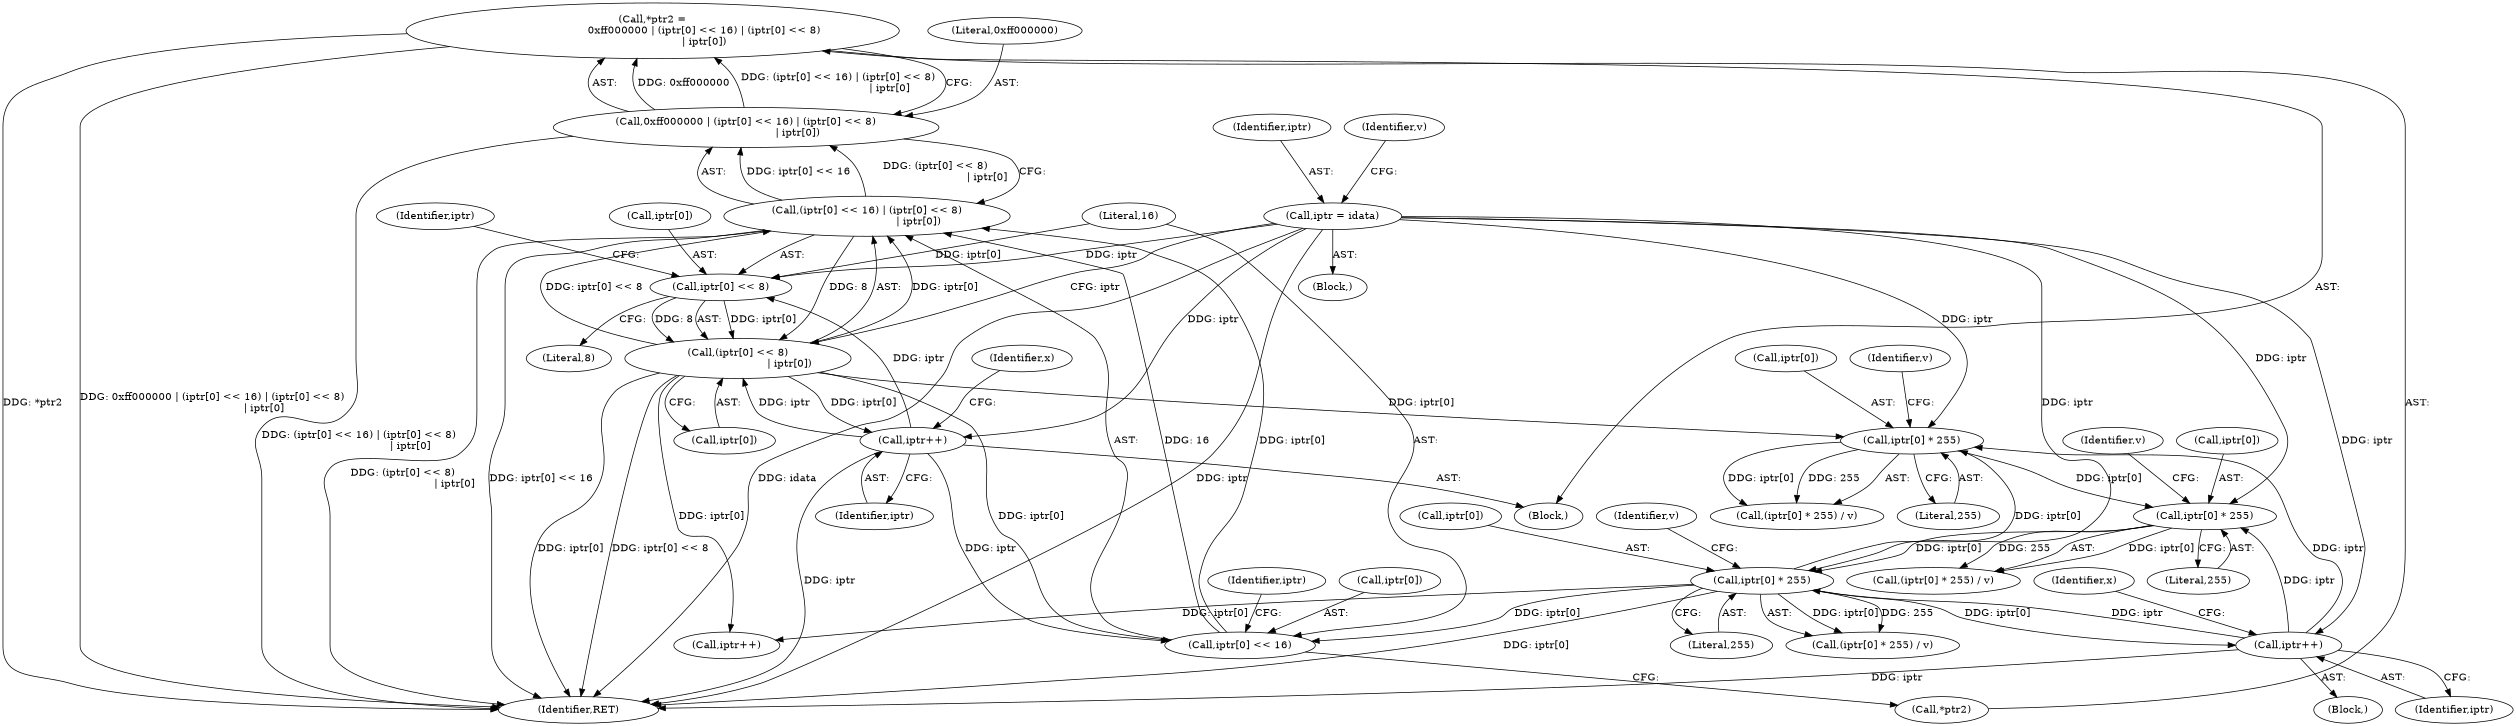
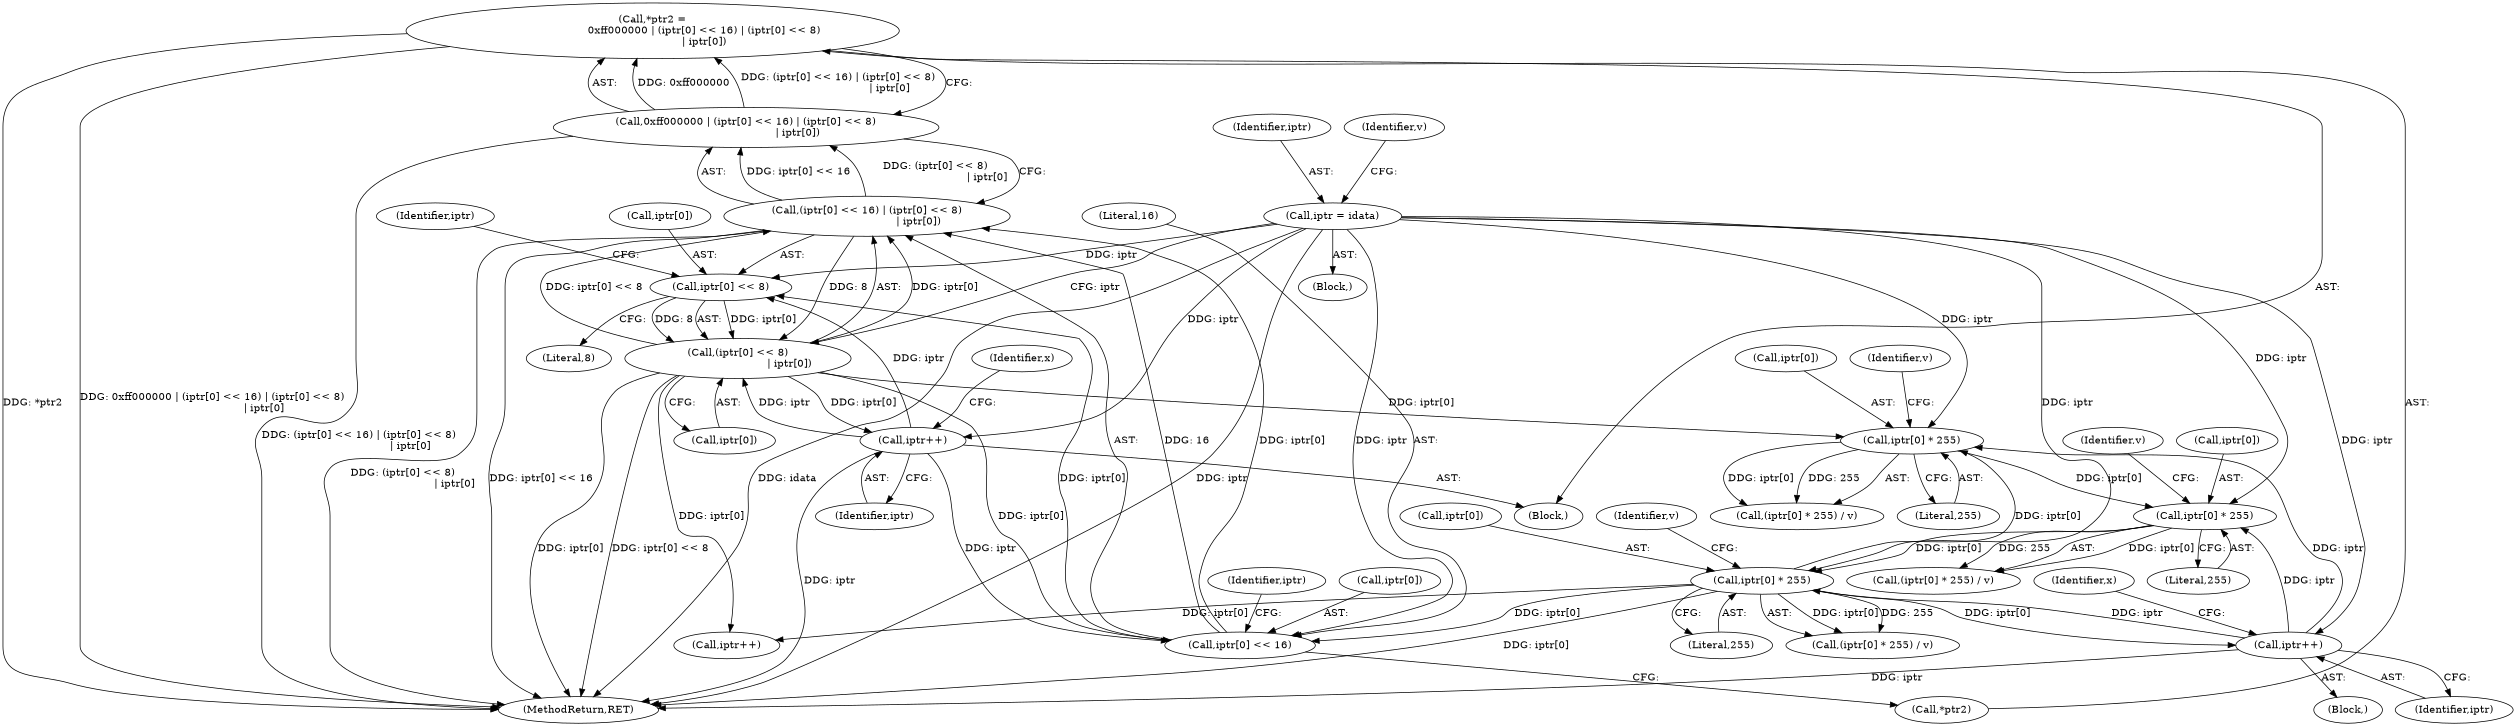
node "(Literal,0xff000000)": removed
edge "(Literal,16)" -> "(Call,iptr[0] << 8)": now "(Call,iptr[0] << 16)" -> "(Call,iptr[0] << 8)"
edge "(Call,iptr = idata)" -> "(Call,iptr[0] << 16)": added, label "DDG: iptr"
node "(Identifier,RET)": label "(Identifier,RET)" -> "(MethodReturn,RET)"
